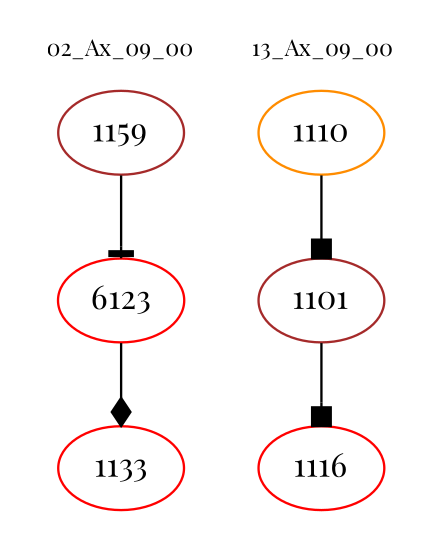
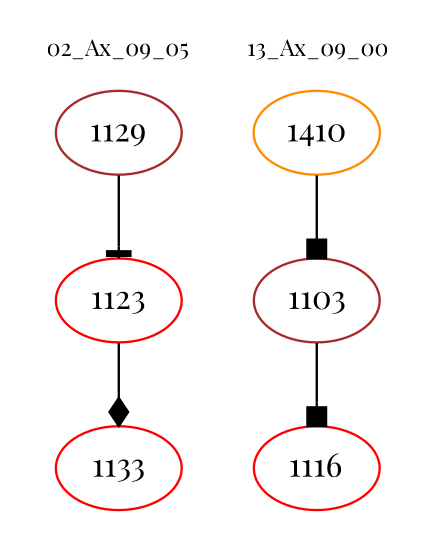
cluster "02_Ax_09_00": label "02_Ax_09_00" -> "02_Ax_09_05"
node "1159": label "1159" -> "1129"
node "1110": label "1110" -> "1410"
node "6123": label "6123" -> "1123"
node "1101": label "1101" -> "1103"
